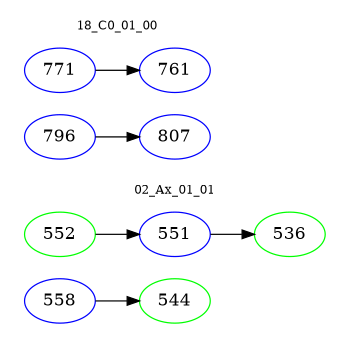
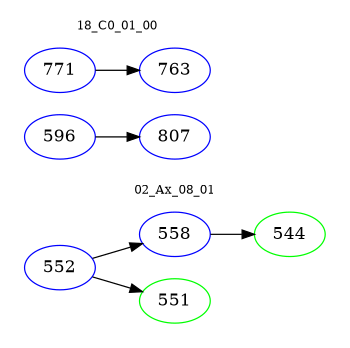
node "761": label "761" -> "763"
node "796": label "796" -> "596"
cluster "02_Ax_01_01": label "02_Ax_01_01" -> "02_Ax_08_01"
node "552": color green -> blue
node "551": color blue -> green
node "536": removed
edge "552" -> "558": added
